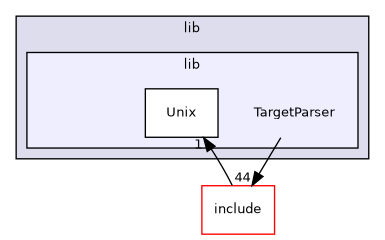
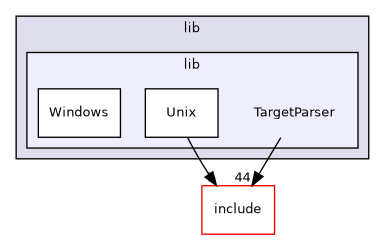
node "Windows": added
edge "include" -> "Unix": reversed
